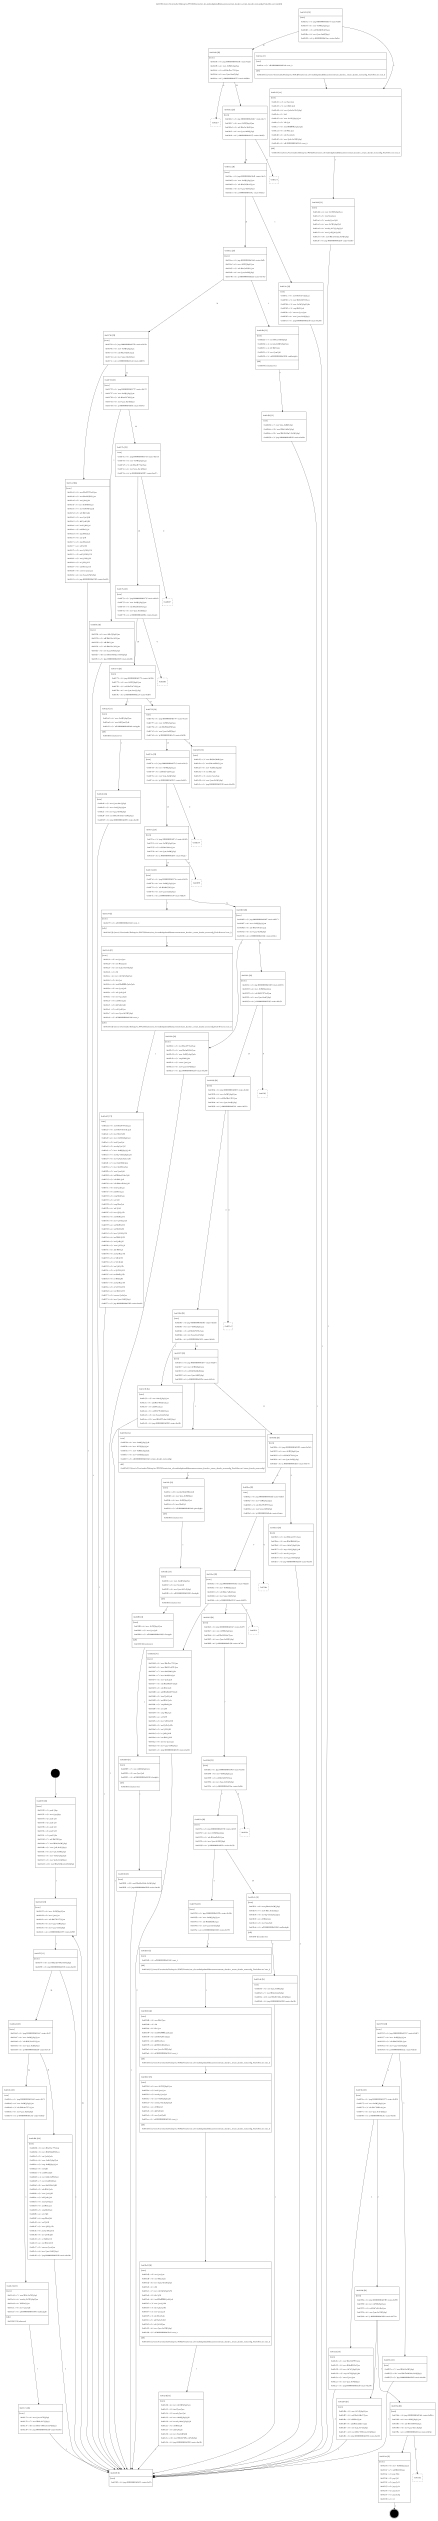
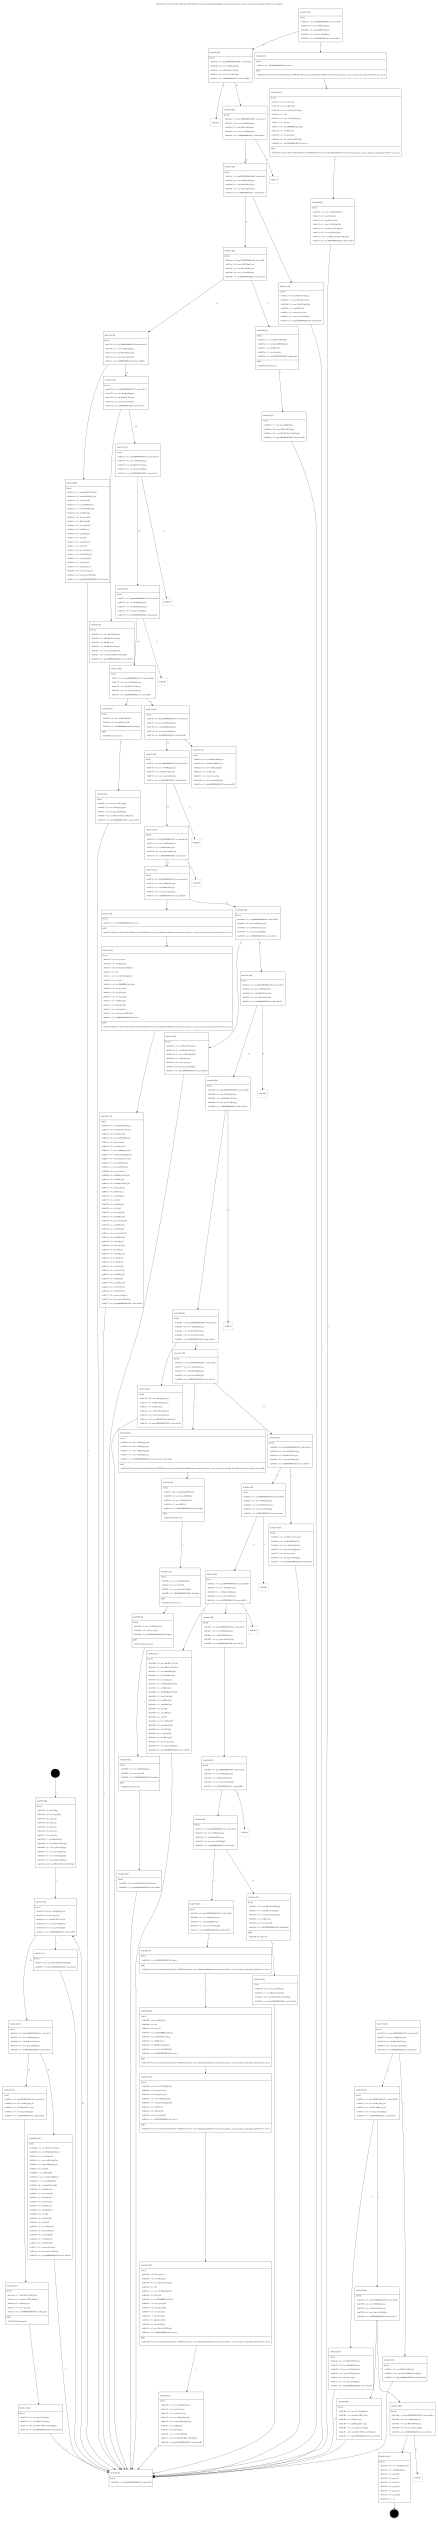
edge "0x40167a [28]" -> "0x401cb1 [44]": now "0x40167a [28]" -> "0x401cac [5]"
edge "0x401f8e [40]" -> "0x4021f0 [5]": removed, label "1"
edge "0x401f7f [15]" -> "0x401642 [28]": now "0x401622 [32]" -> "0x401642 [28]"
